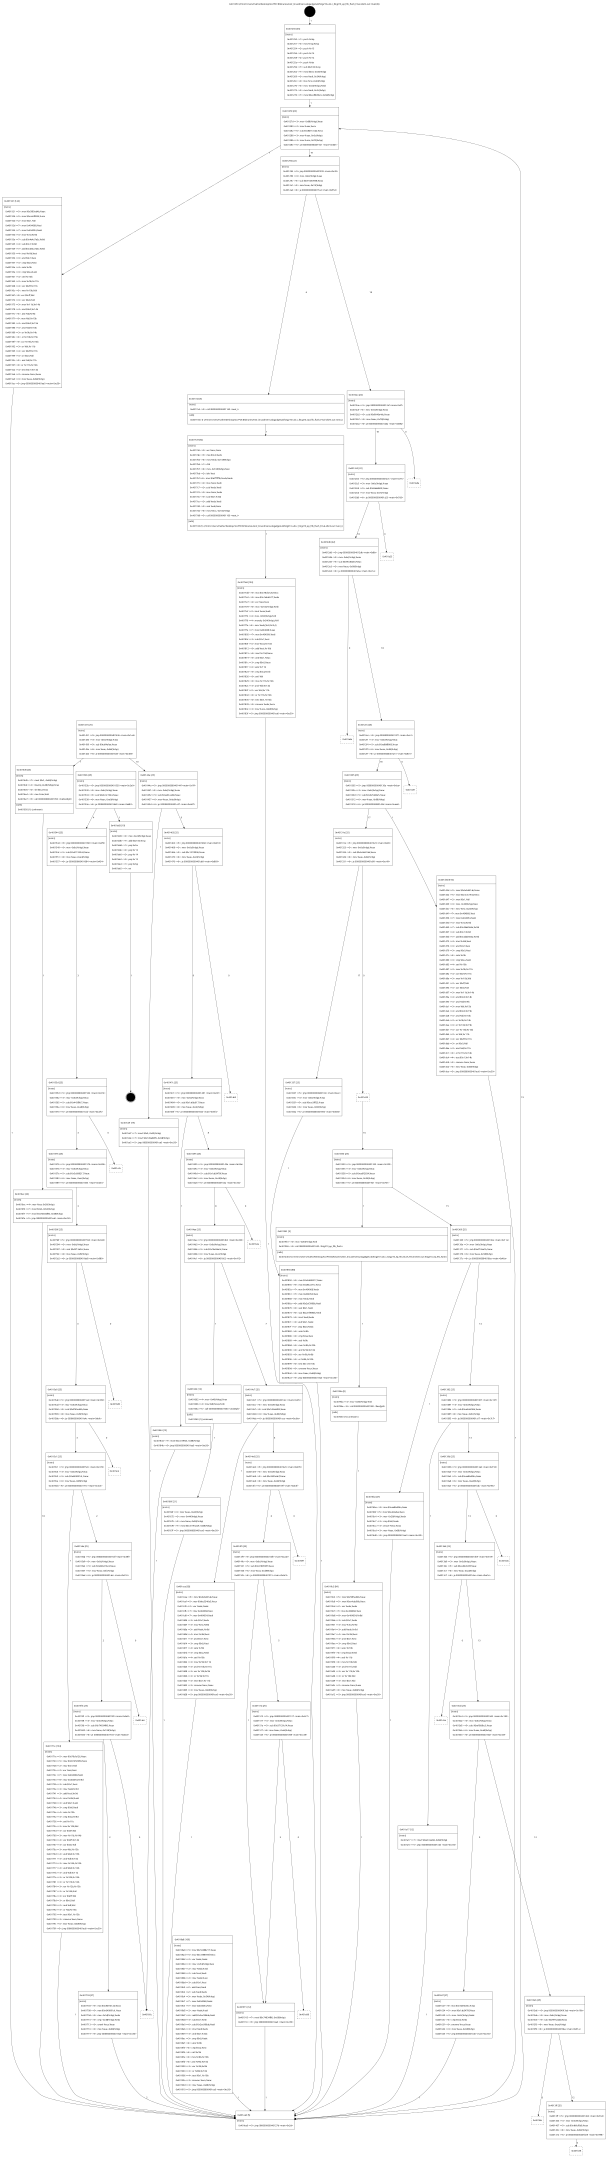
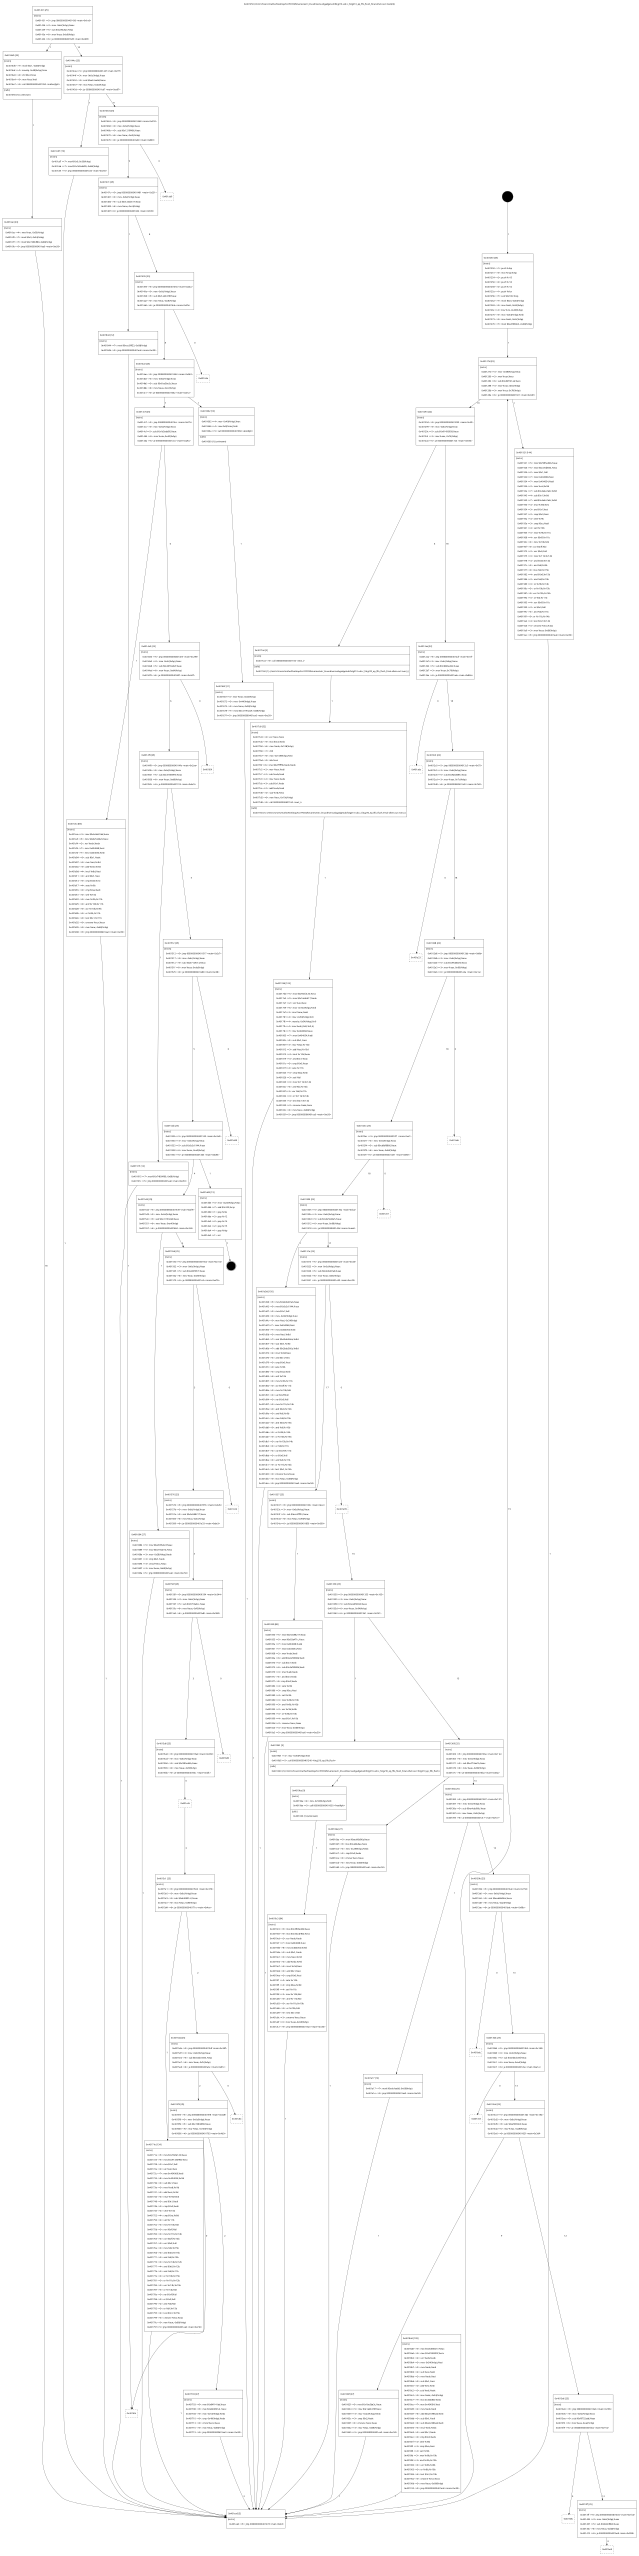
edge "0x4015a8 [25]" -> "0x4015c1 [25]": now "0x401e4c" -> "0x4015c1 [25]"
node "0x401684 [27]": added
edge "0x401512 [25]" -> "0x401915 [12]": now "0x401512 [25]" -> "0x40152b [25]"
